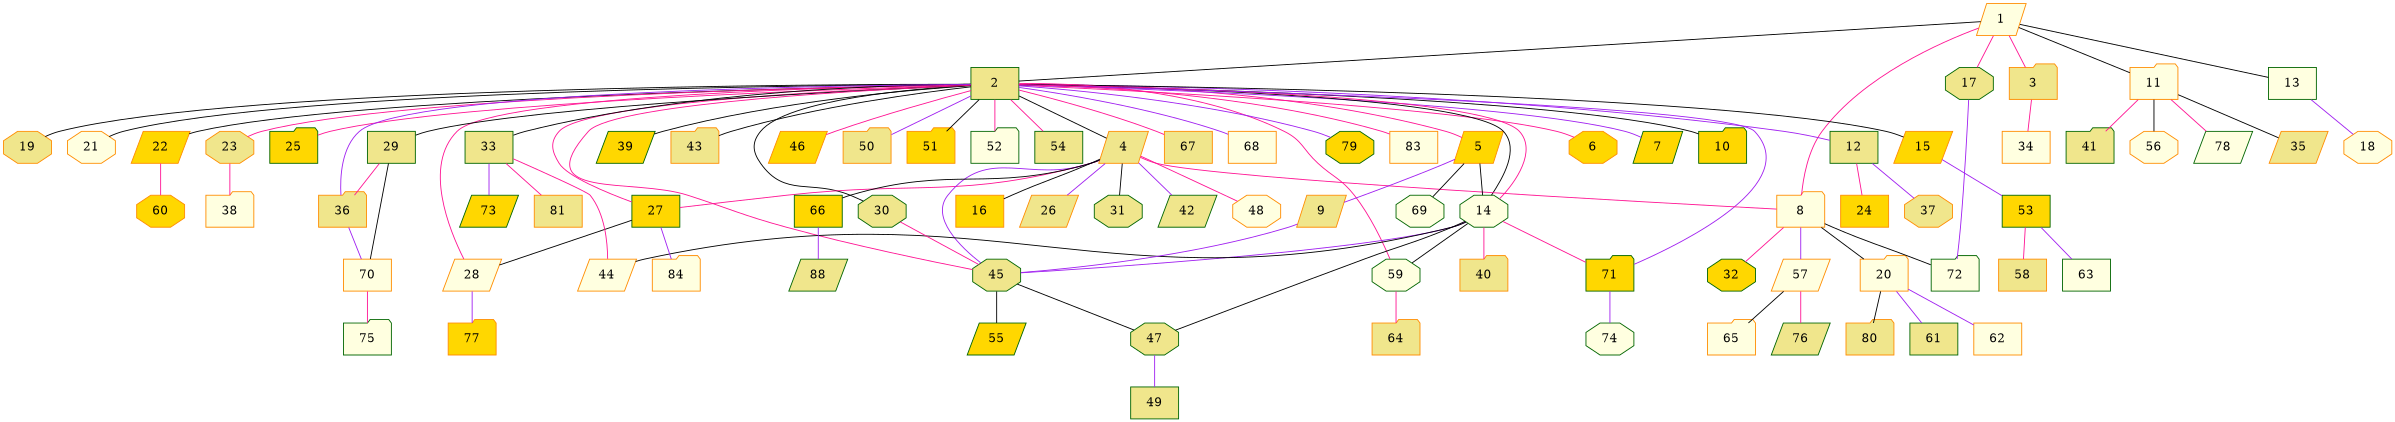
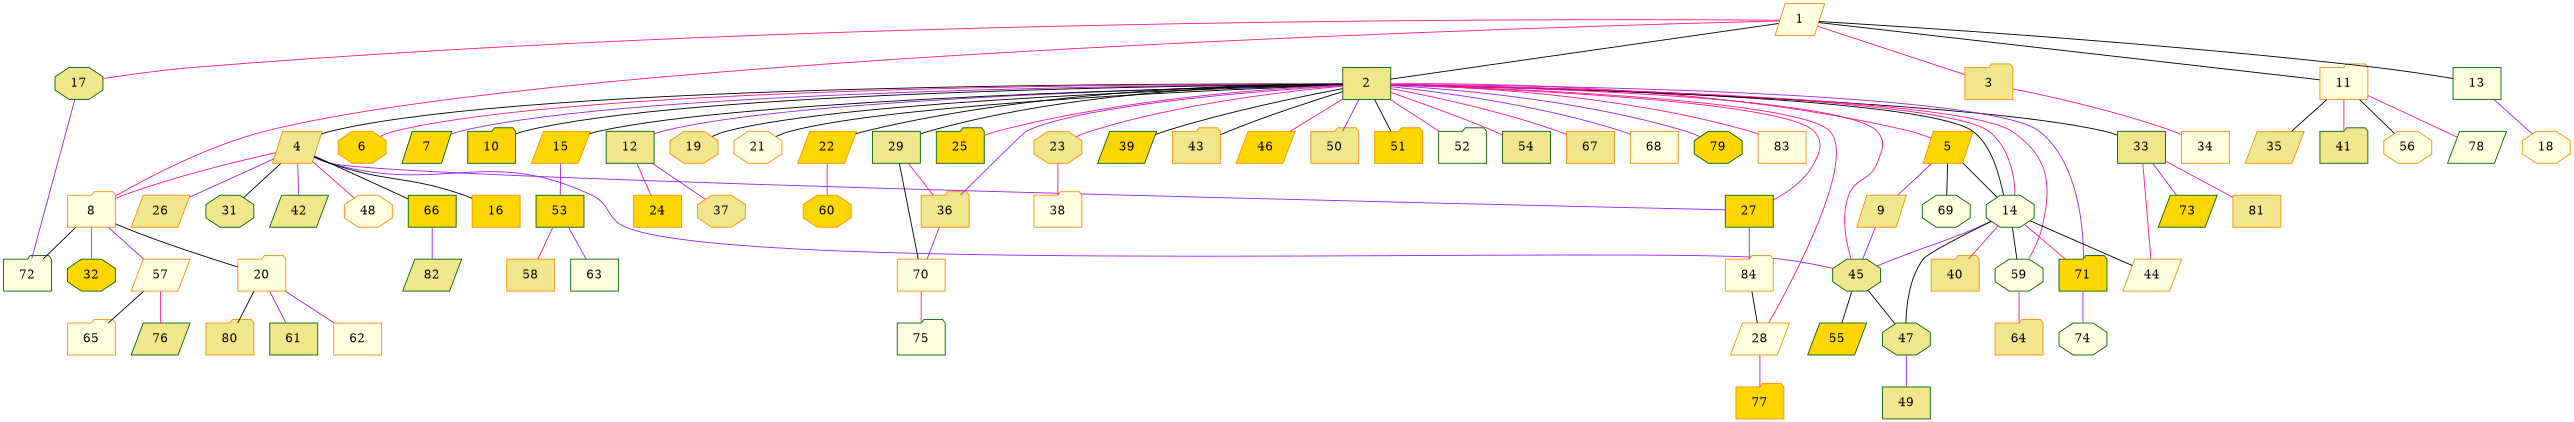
edge "4" -- "27": color deeppink -> purple
node "30": removed
edge "27" -- "28": now "84" -- "28"
node "88": label "88" -> "82"
